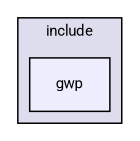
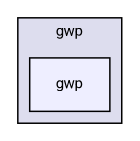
cluster "include": label "include" -> "gwp"
